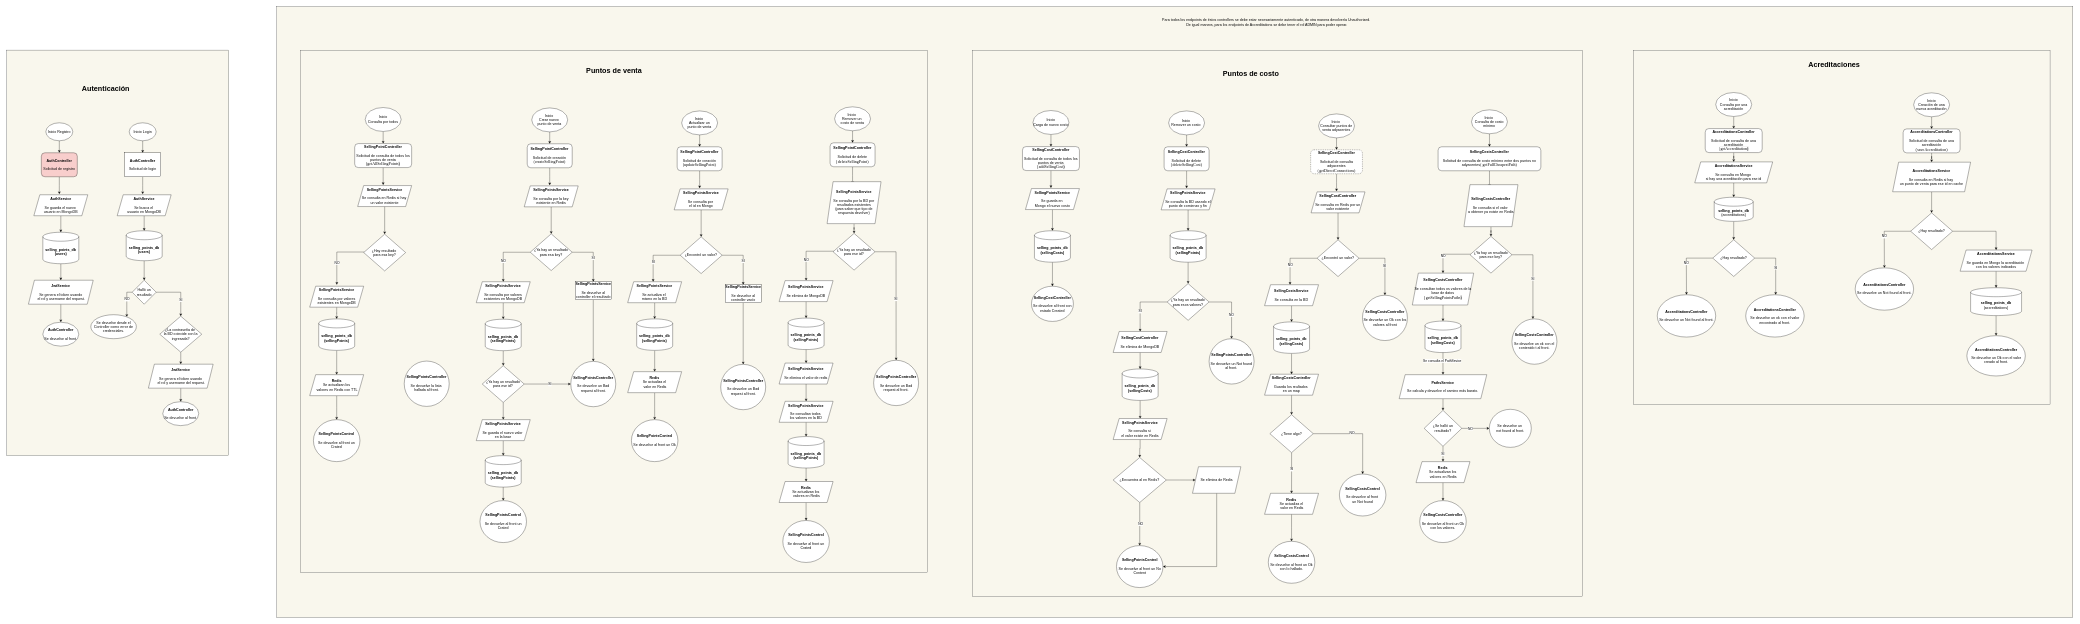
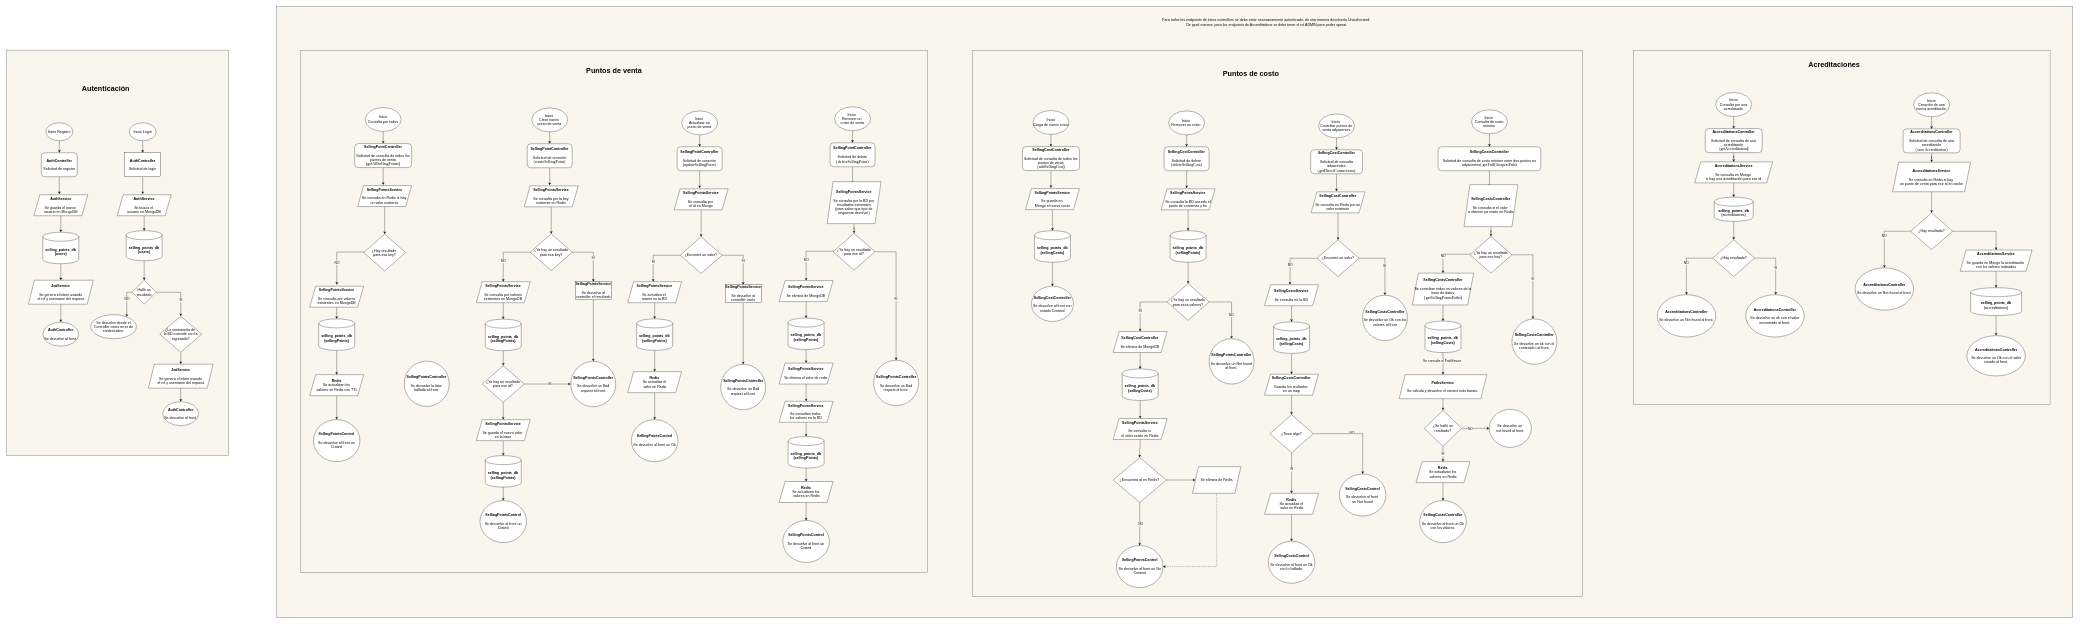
node "SellingCostController Solicitud de consulta adyacentes (getDirectConnections)": style dashed -> solid
node "AuthController Solicitud de registro": fillcolor #f8cecc -> #ffffff
edge "Se elimina de Redis" -> "SellingPointsControl Se devuelve al front un No Content": style solid -> dashed
